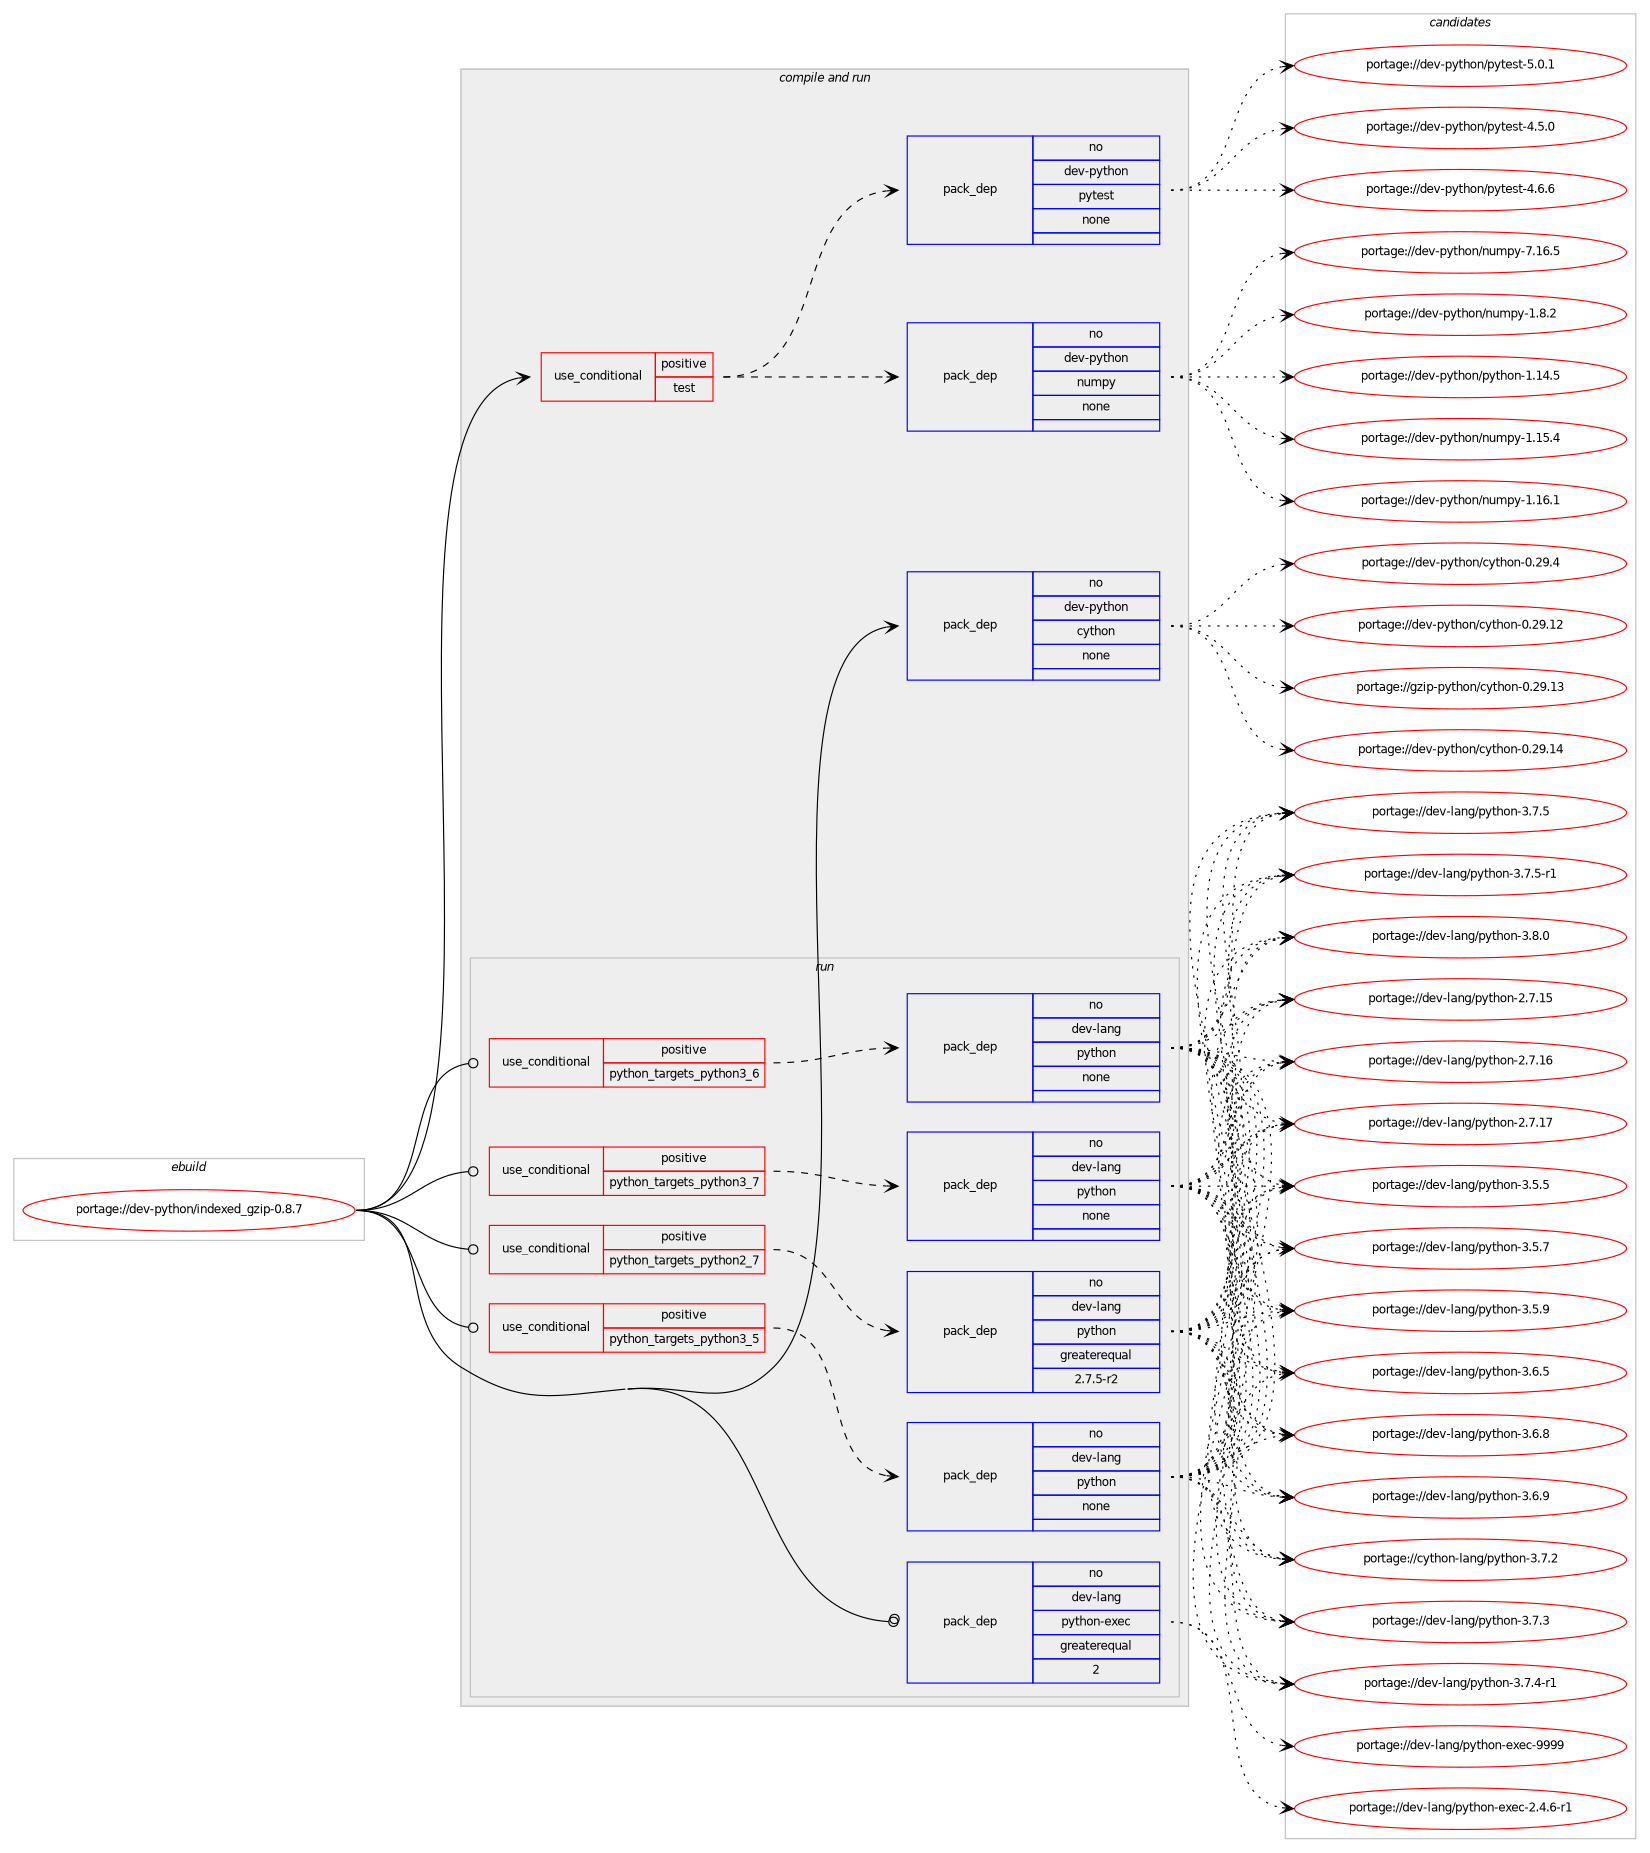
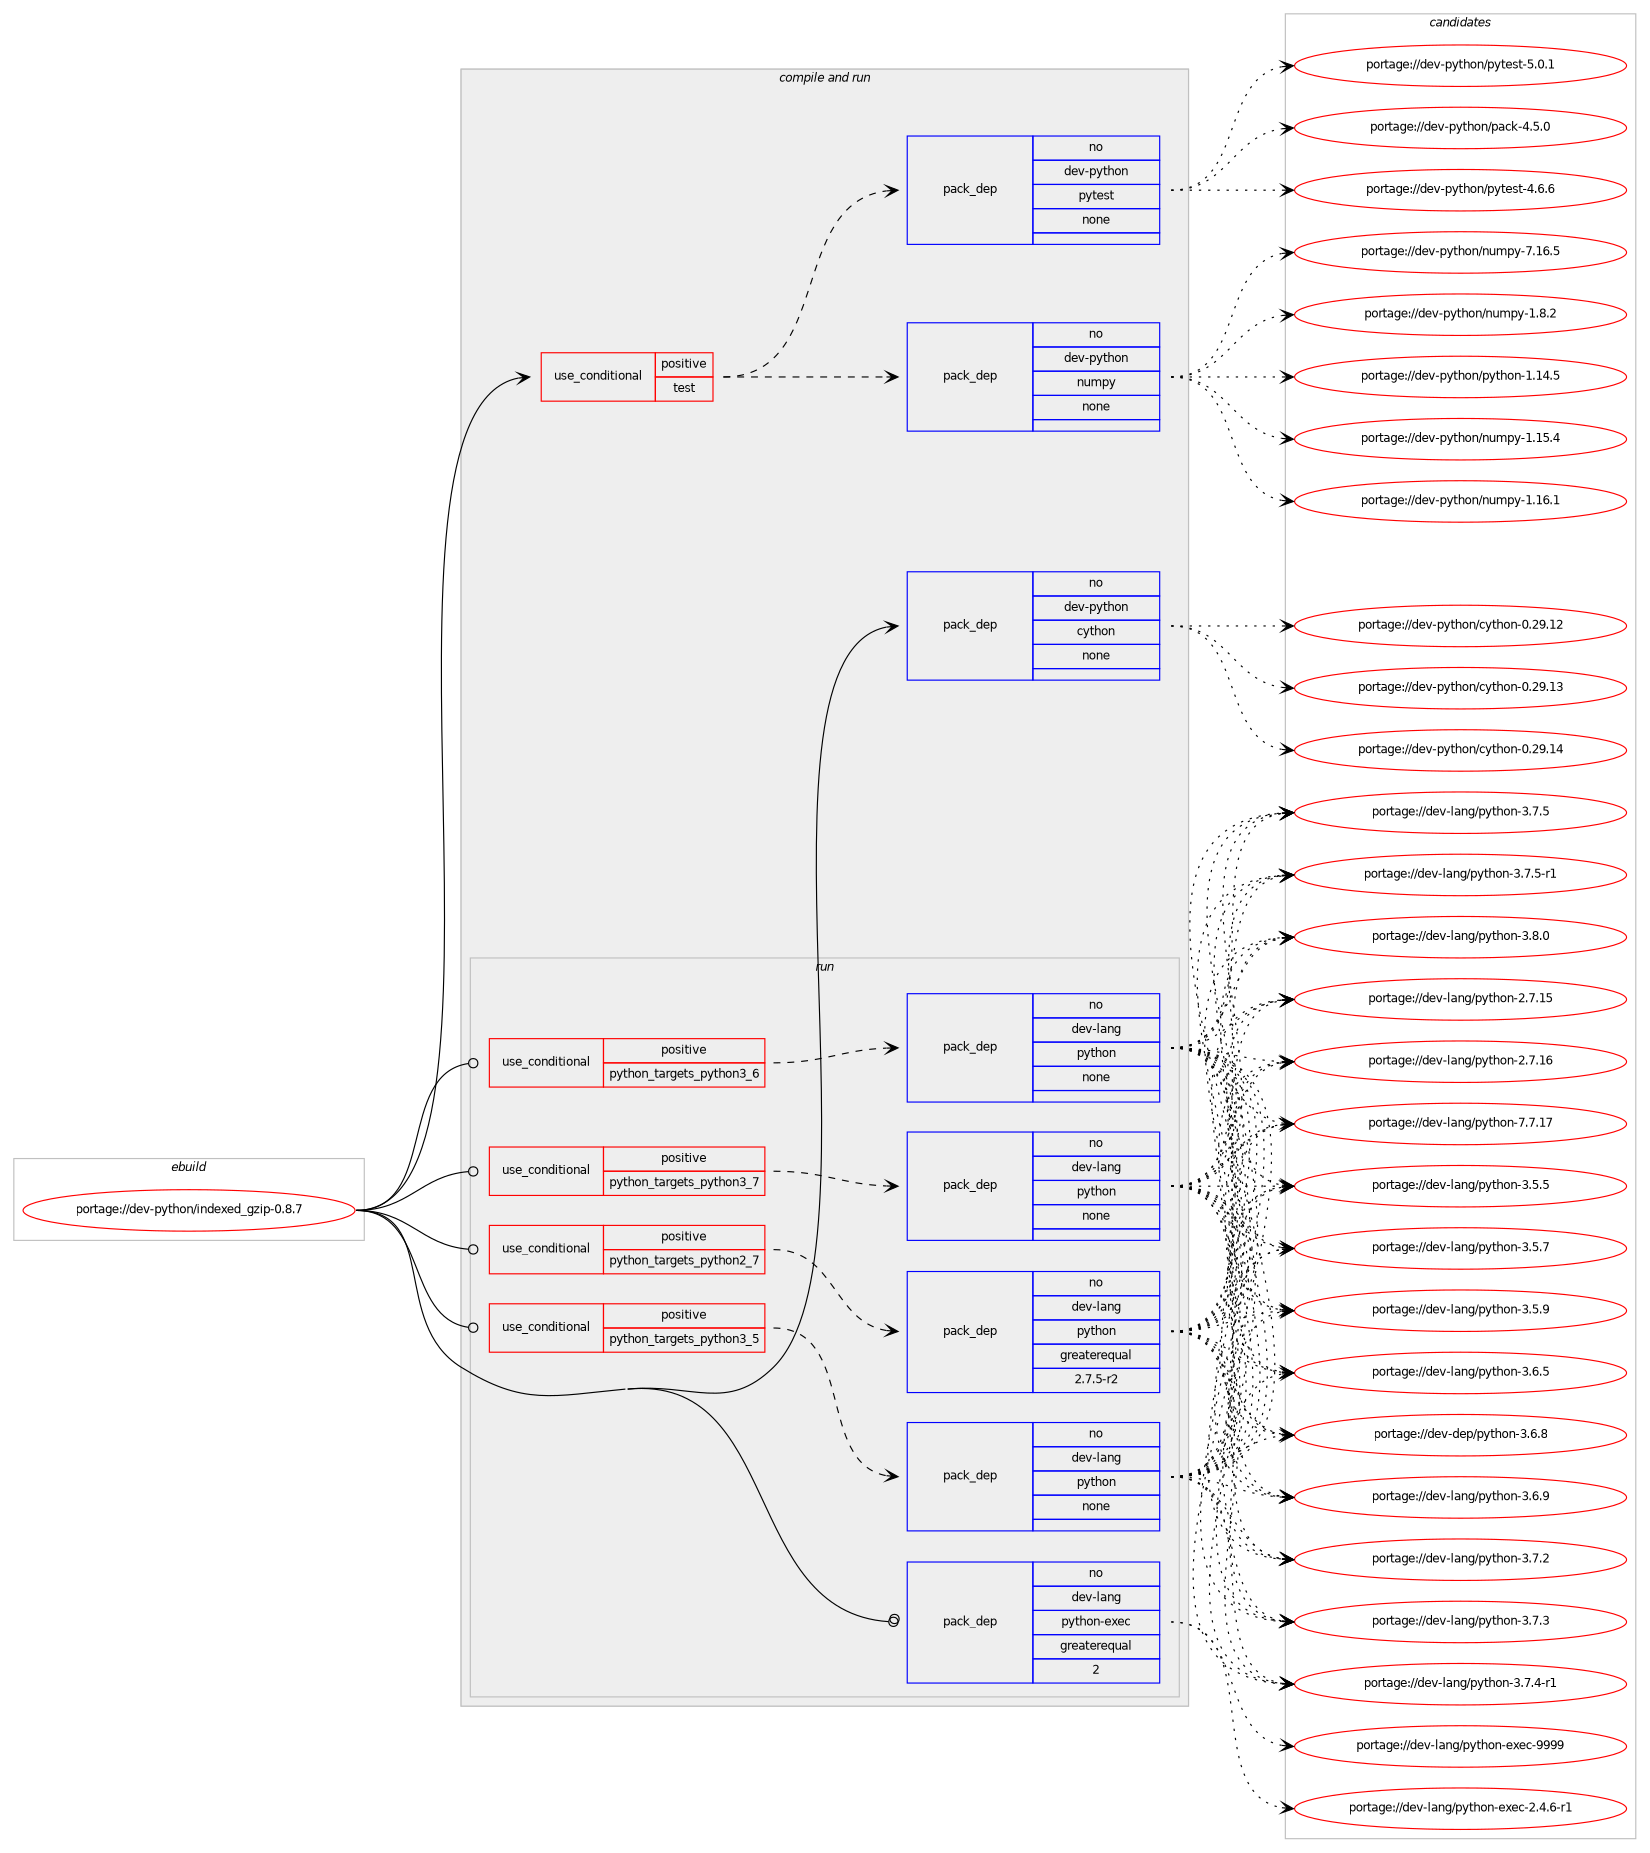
node "portage://dev-python/pytest-4.5.0": label "portage://dev-python/pytest-4.5.0" -> "portage://dev-python/pack-4.5.0"
node "portage://dev-python/cython-0.29.4": removed
node "portage://gzip-python/cython-0.29.13": label "portage://gzip-python/cython-0.29.13" -> "portage://dev-python/cython-0.29.13"
node "portage://dev-lang/python-2.7.17": label "portage://dev-lang/python-2.7.17" -> "portage://dev-lang/python-7.7.17"
node "portage://dev-lang/python-3.6.8": label "portage://dev-lang/python-3.6.8" -> "portage://dev-dep/python-3.6.8"
node "portage://cython-lang/python-3.7.2": label "portage://cython-lang/python-3.7.2" -> "portage://dev-lang/python-3.7.2"
